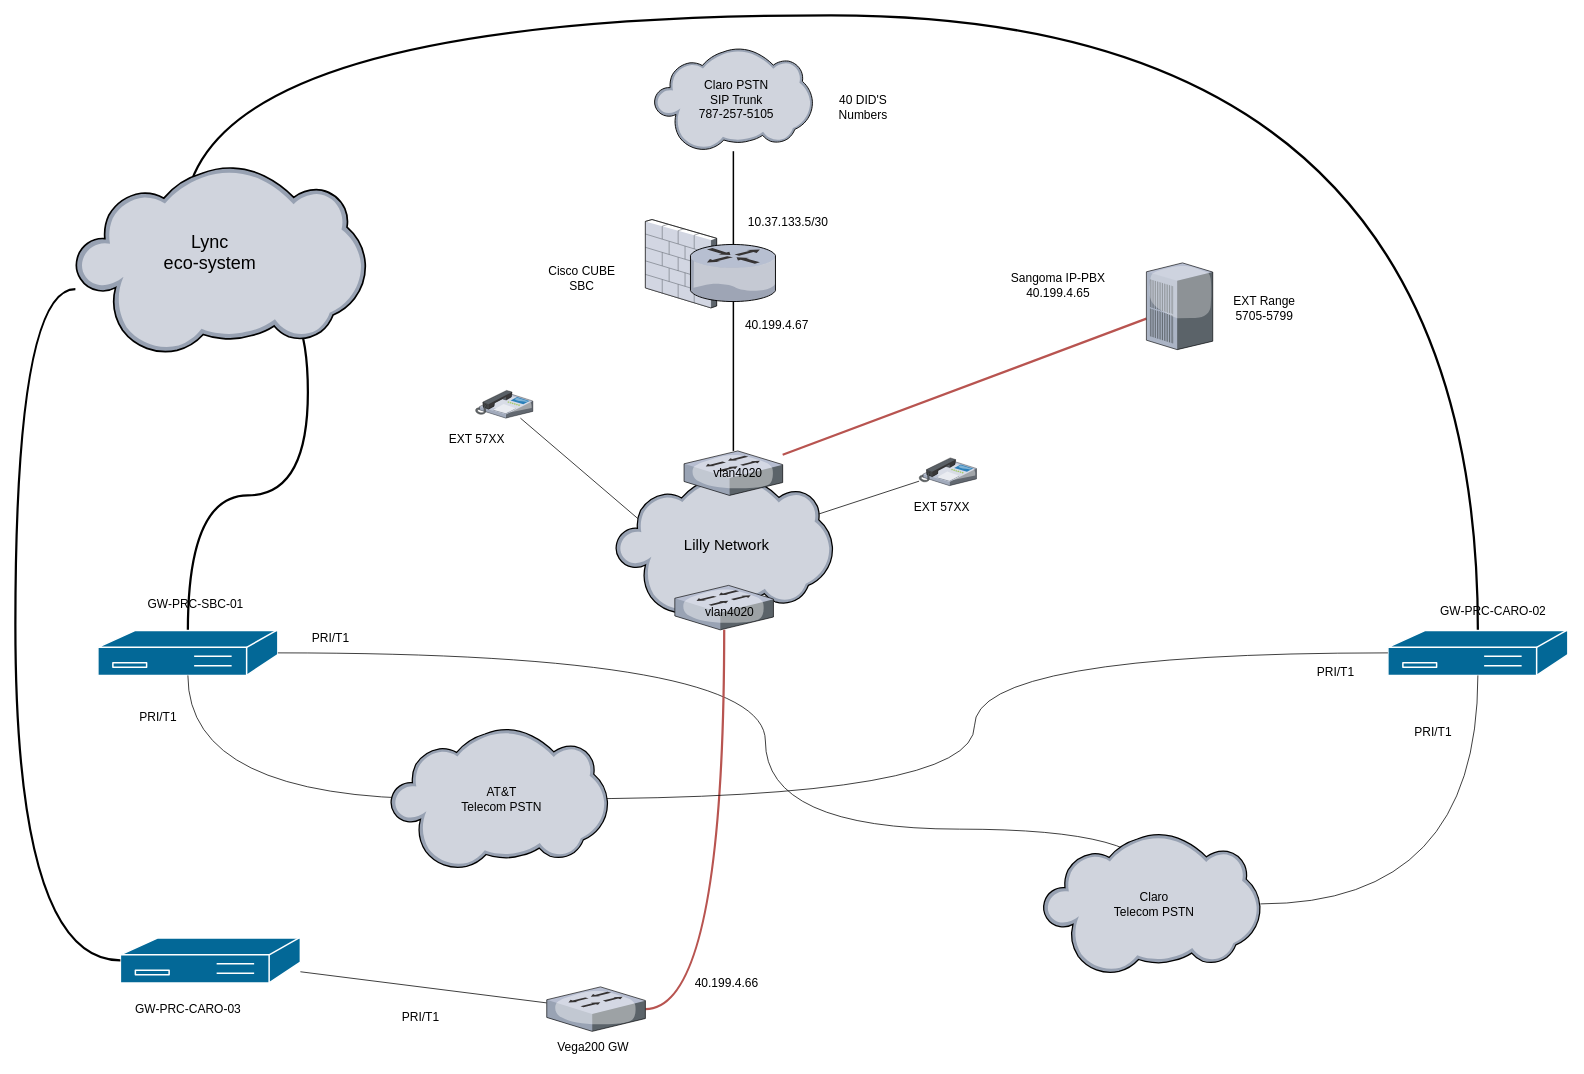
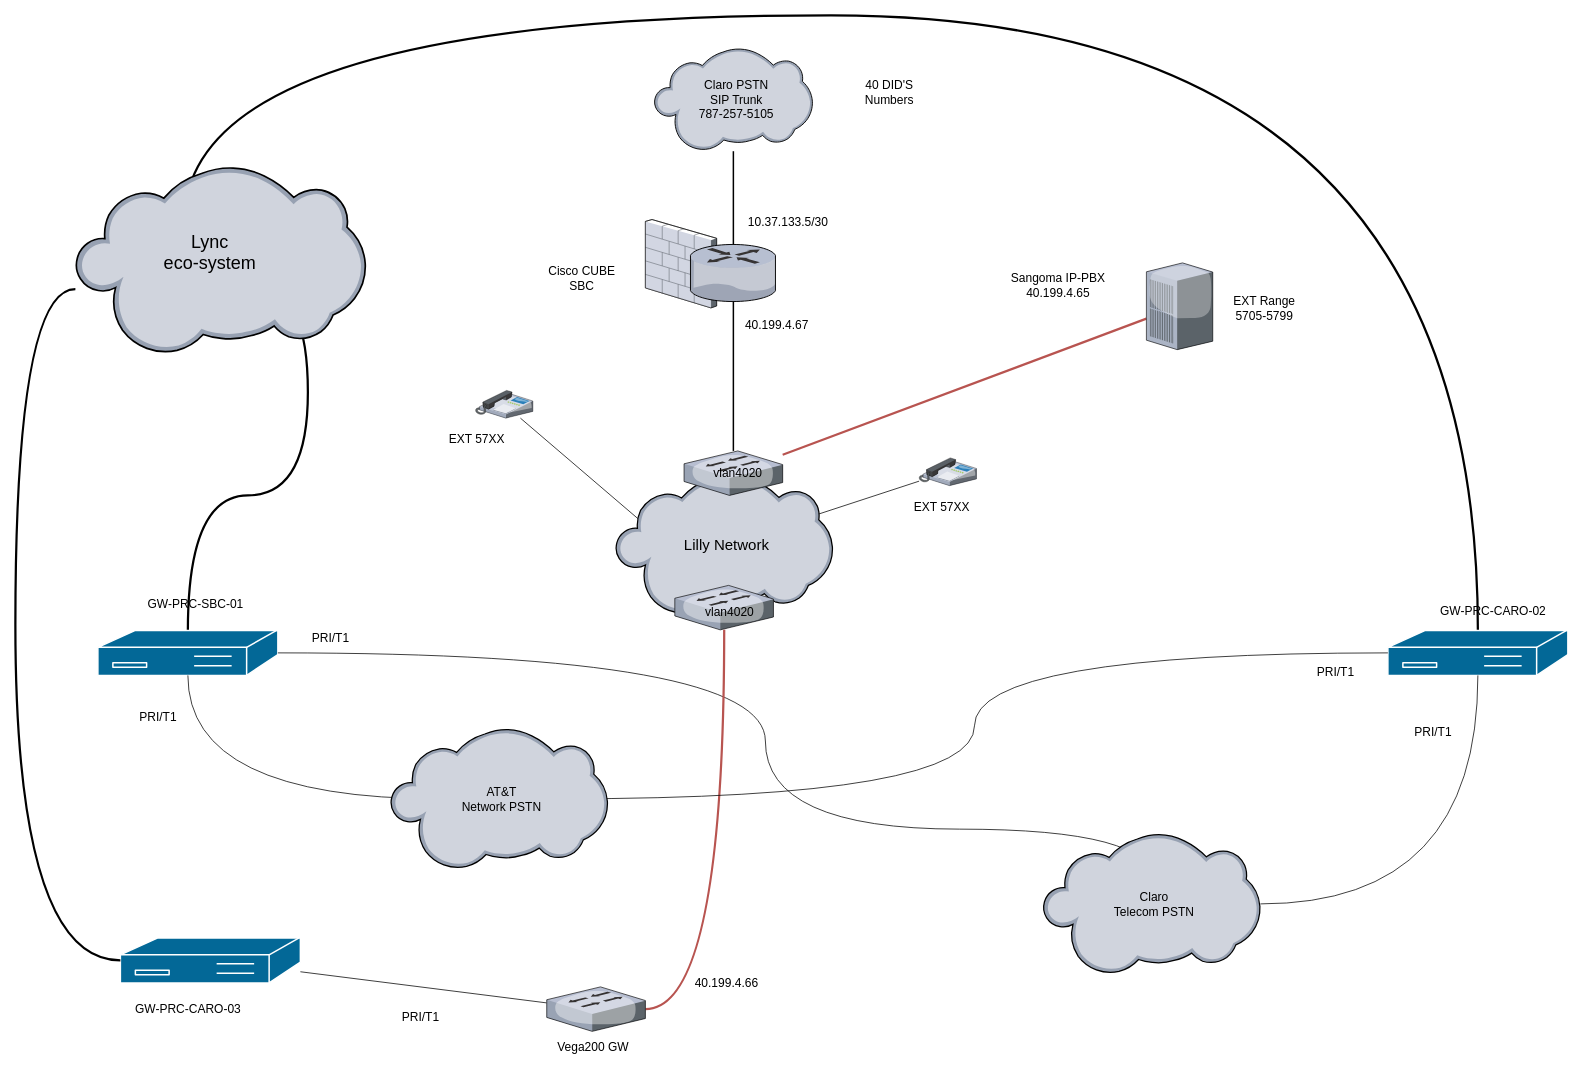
node "40 DID'S Numbers": moved (863, 107) -> (889, 92)
node "AT&T Telecom PSTN": label "AT&T Telecom PSTN" -> "AT&T Network PSTN"
